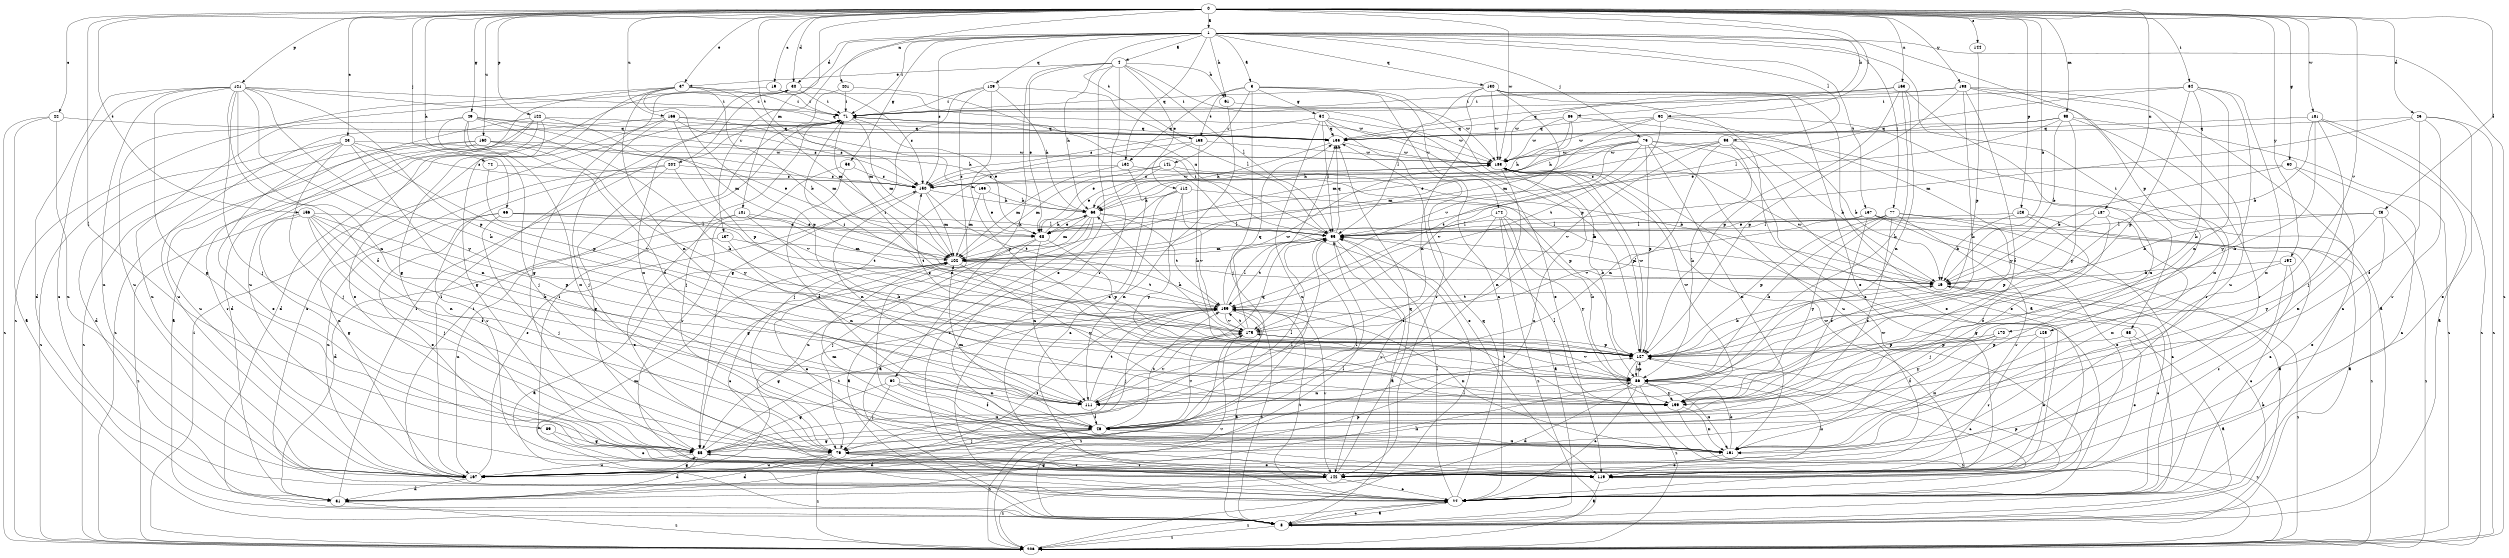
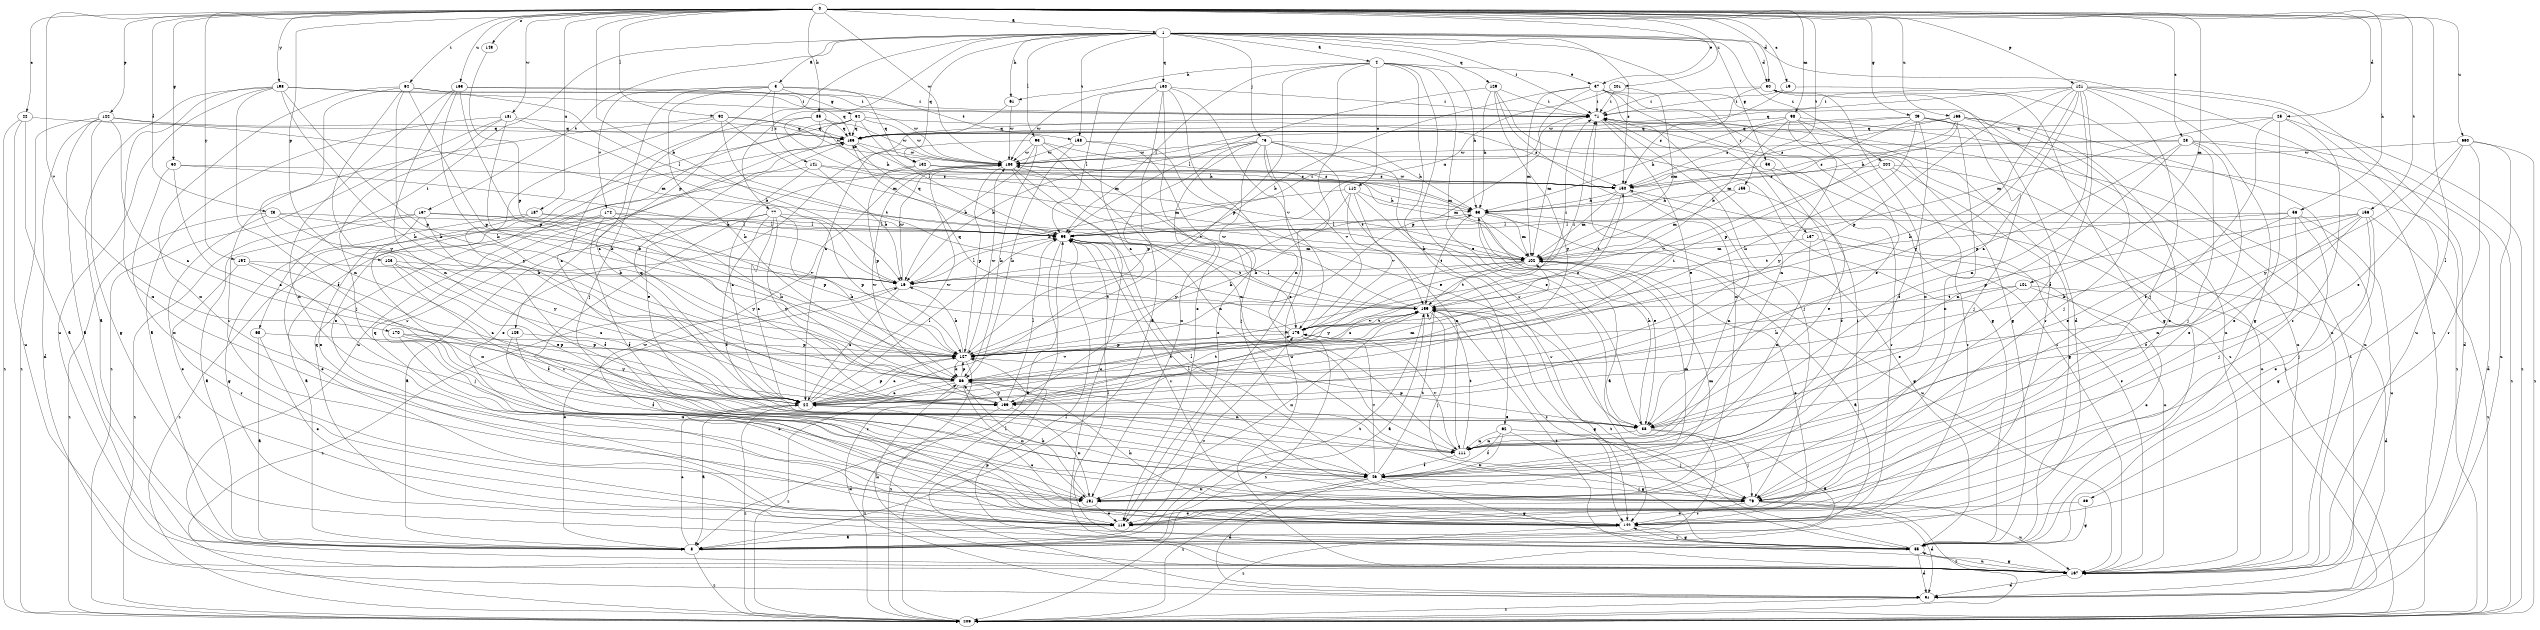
edge "0" -> "201": label "n" -> "z"
node "144": label "144" -> "143"
node "160": label "160" -> "660"
node "74": removed
edge "24" -> "38": added, label "e"
